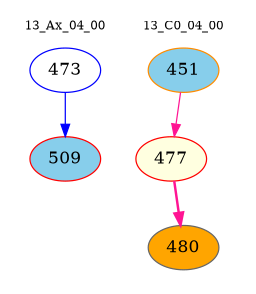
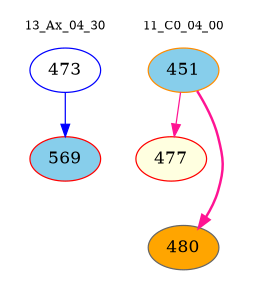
cluster "13_Ax_04_00": label "13_Ax_04_00" -> "13_Ax_04_30"
cluster "13_C0_04_00": label "13_C0_04_00" -> "11_C0_04_00"
node "509": label "509" -> "569"
edge "477" -> "480": now "451" -> "480"
